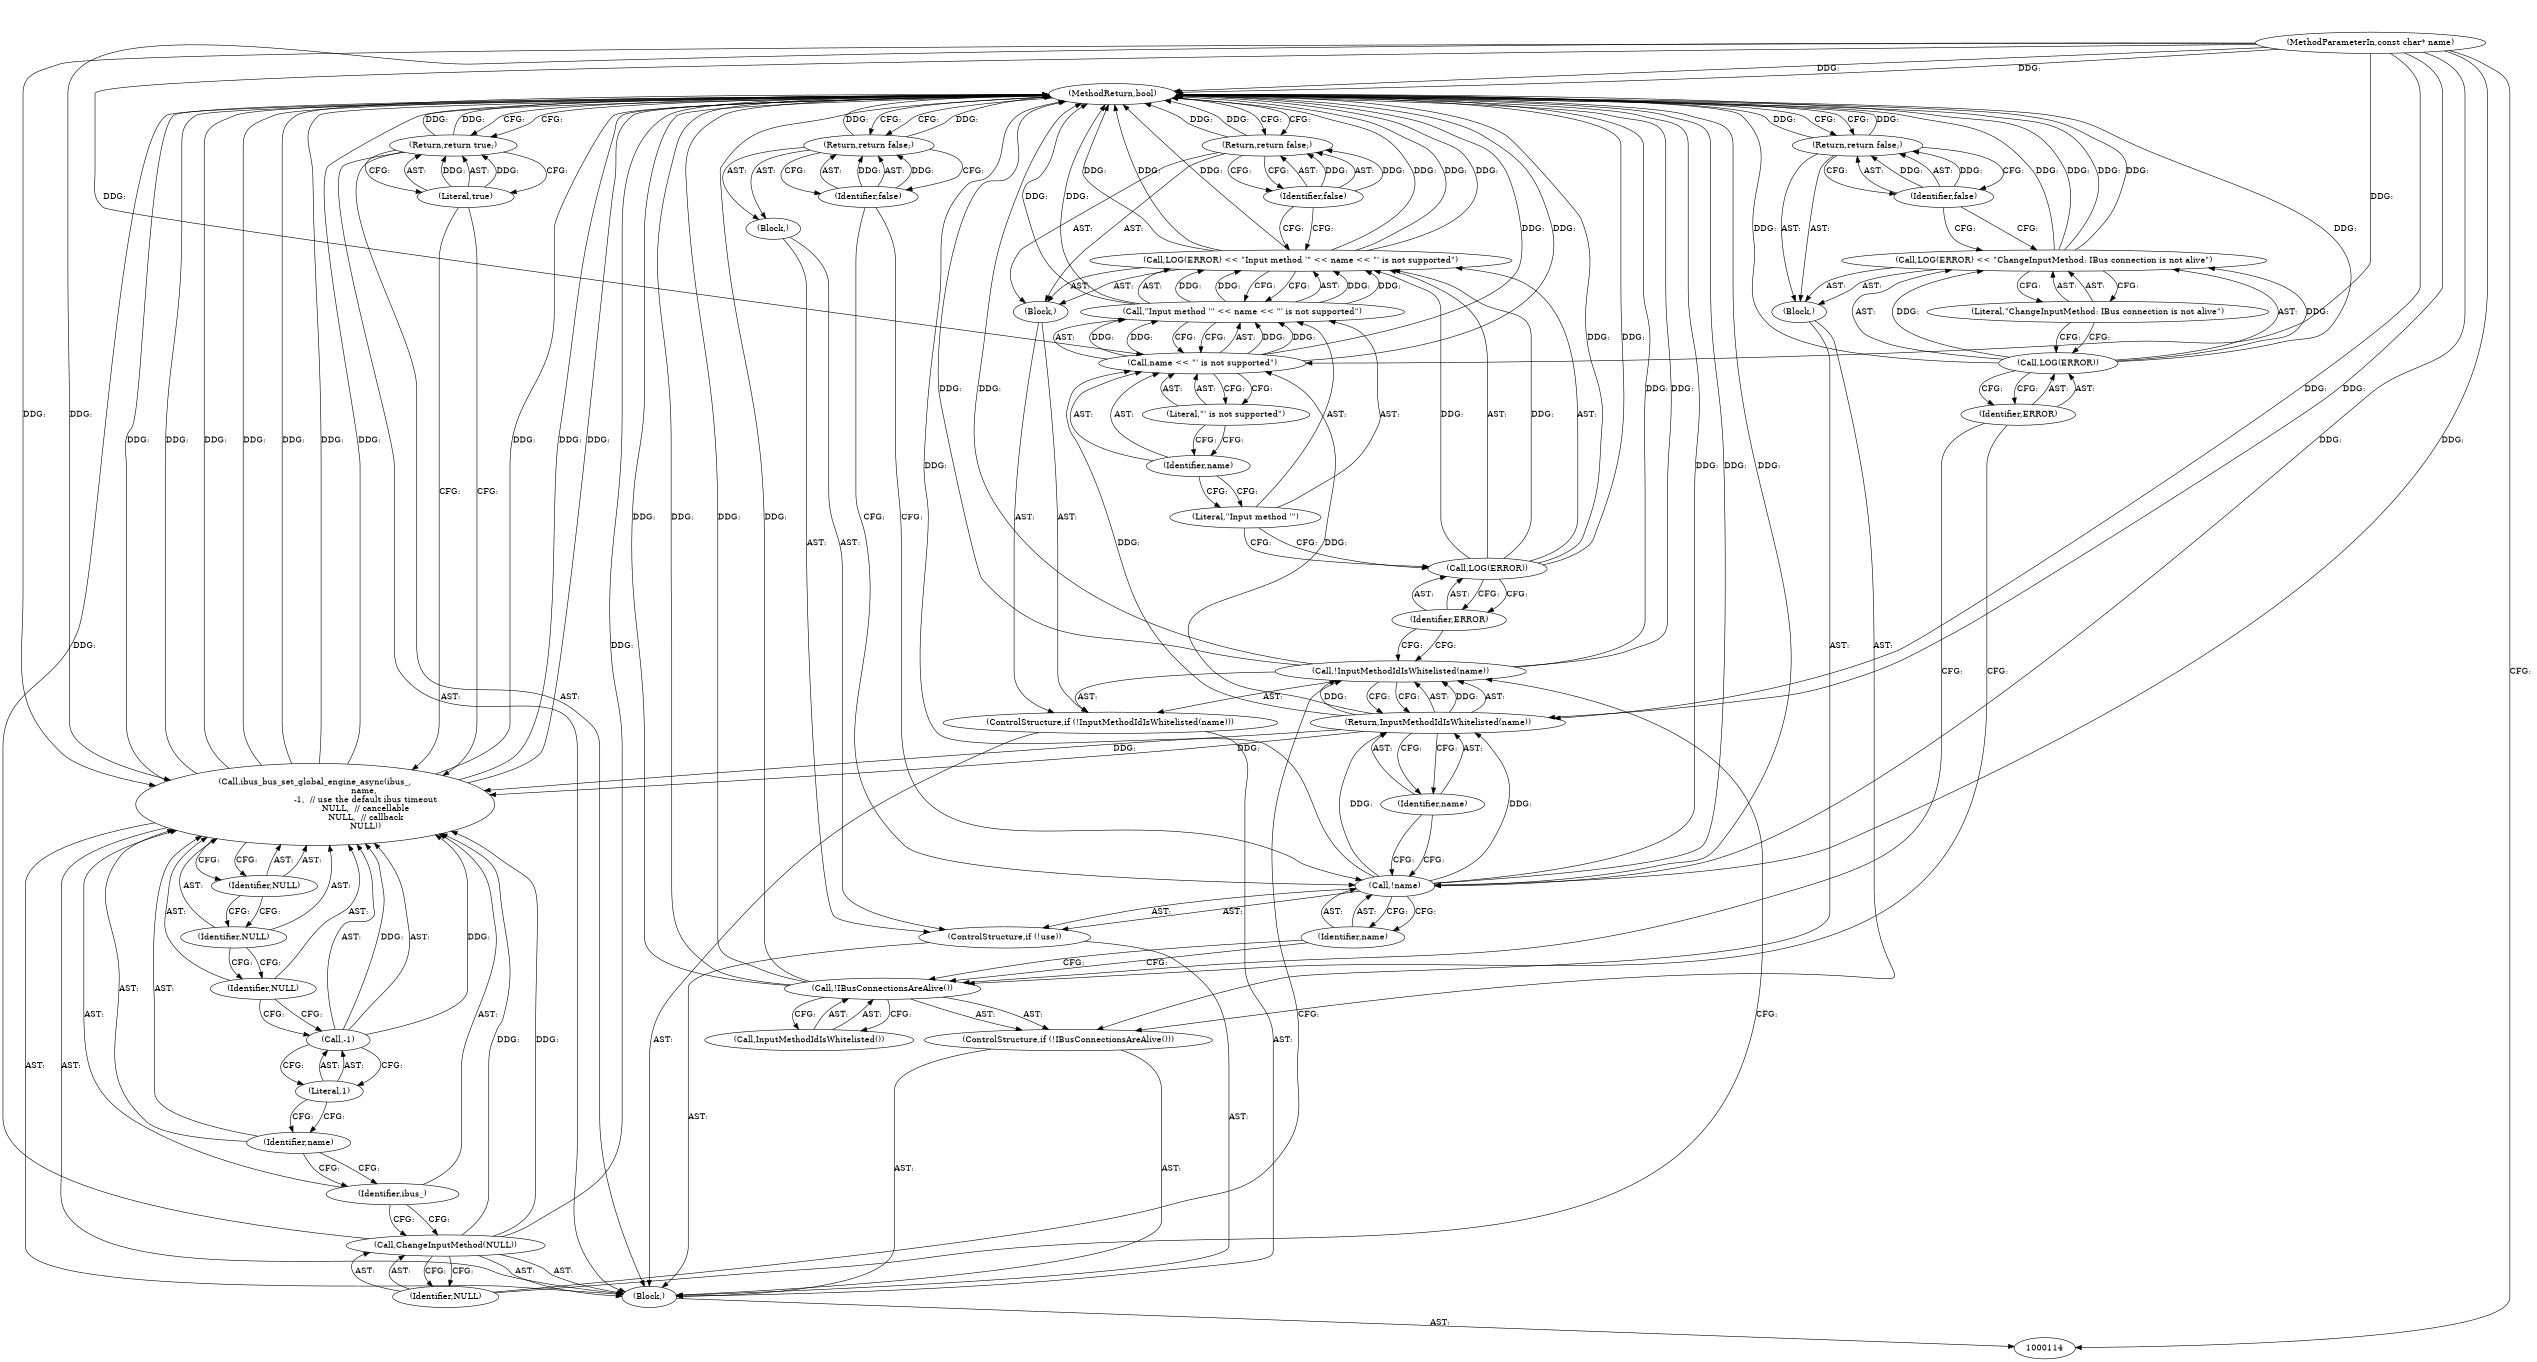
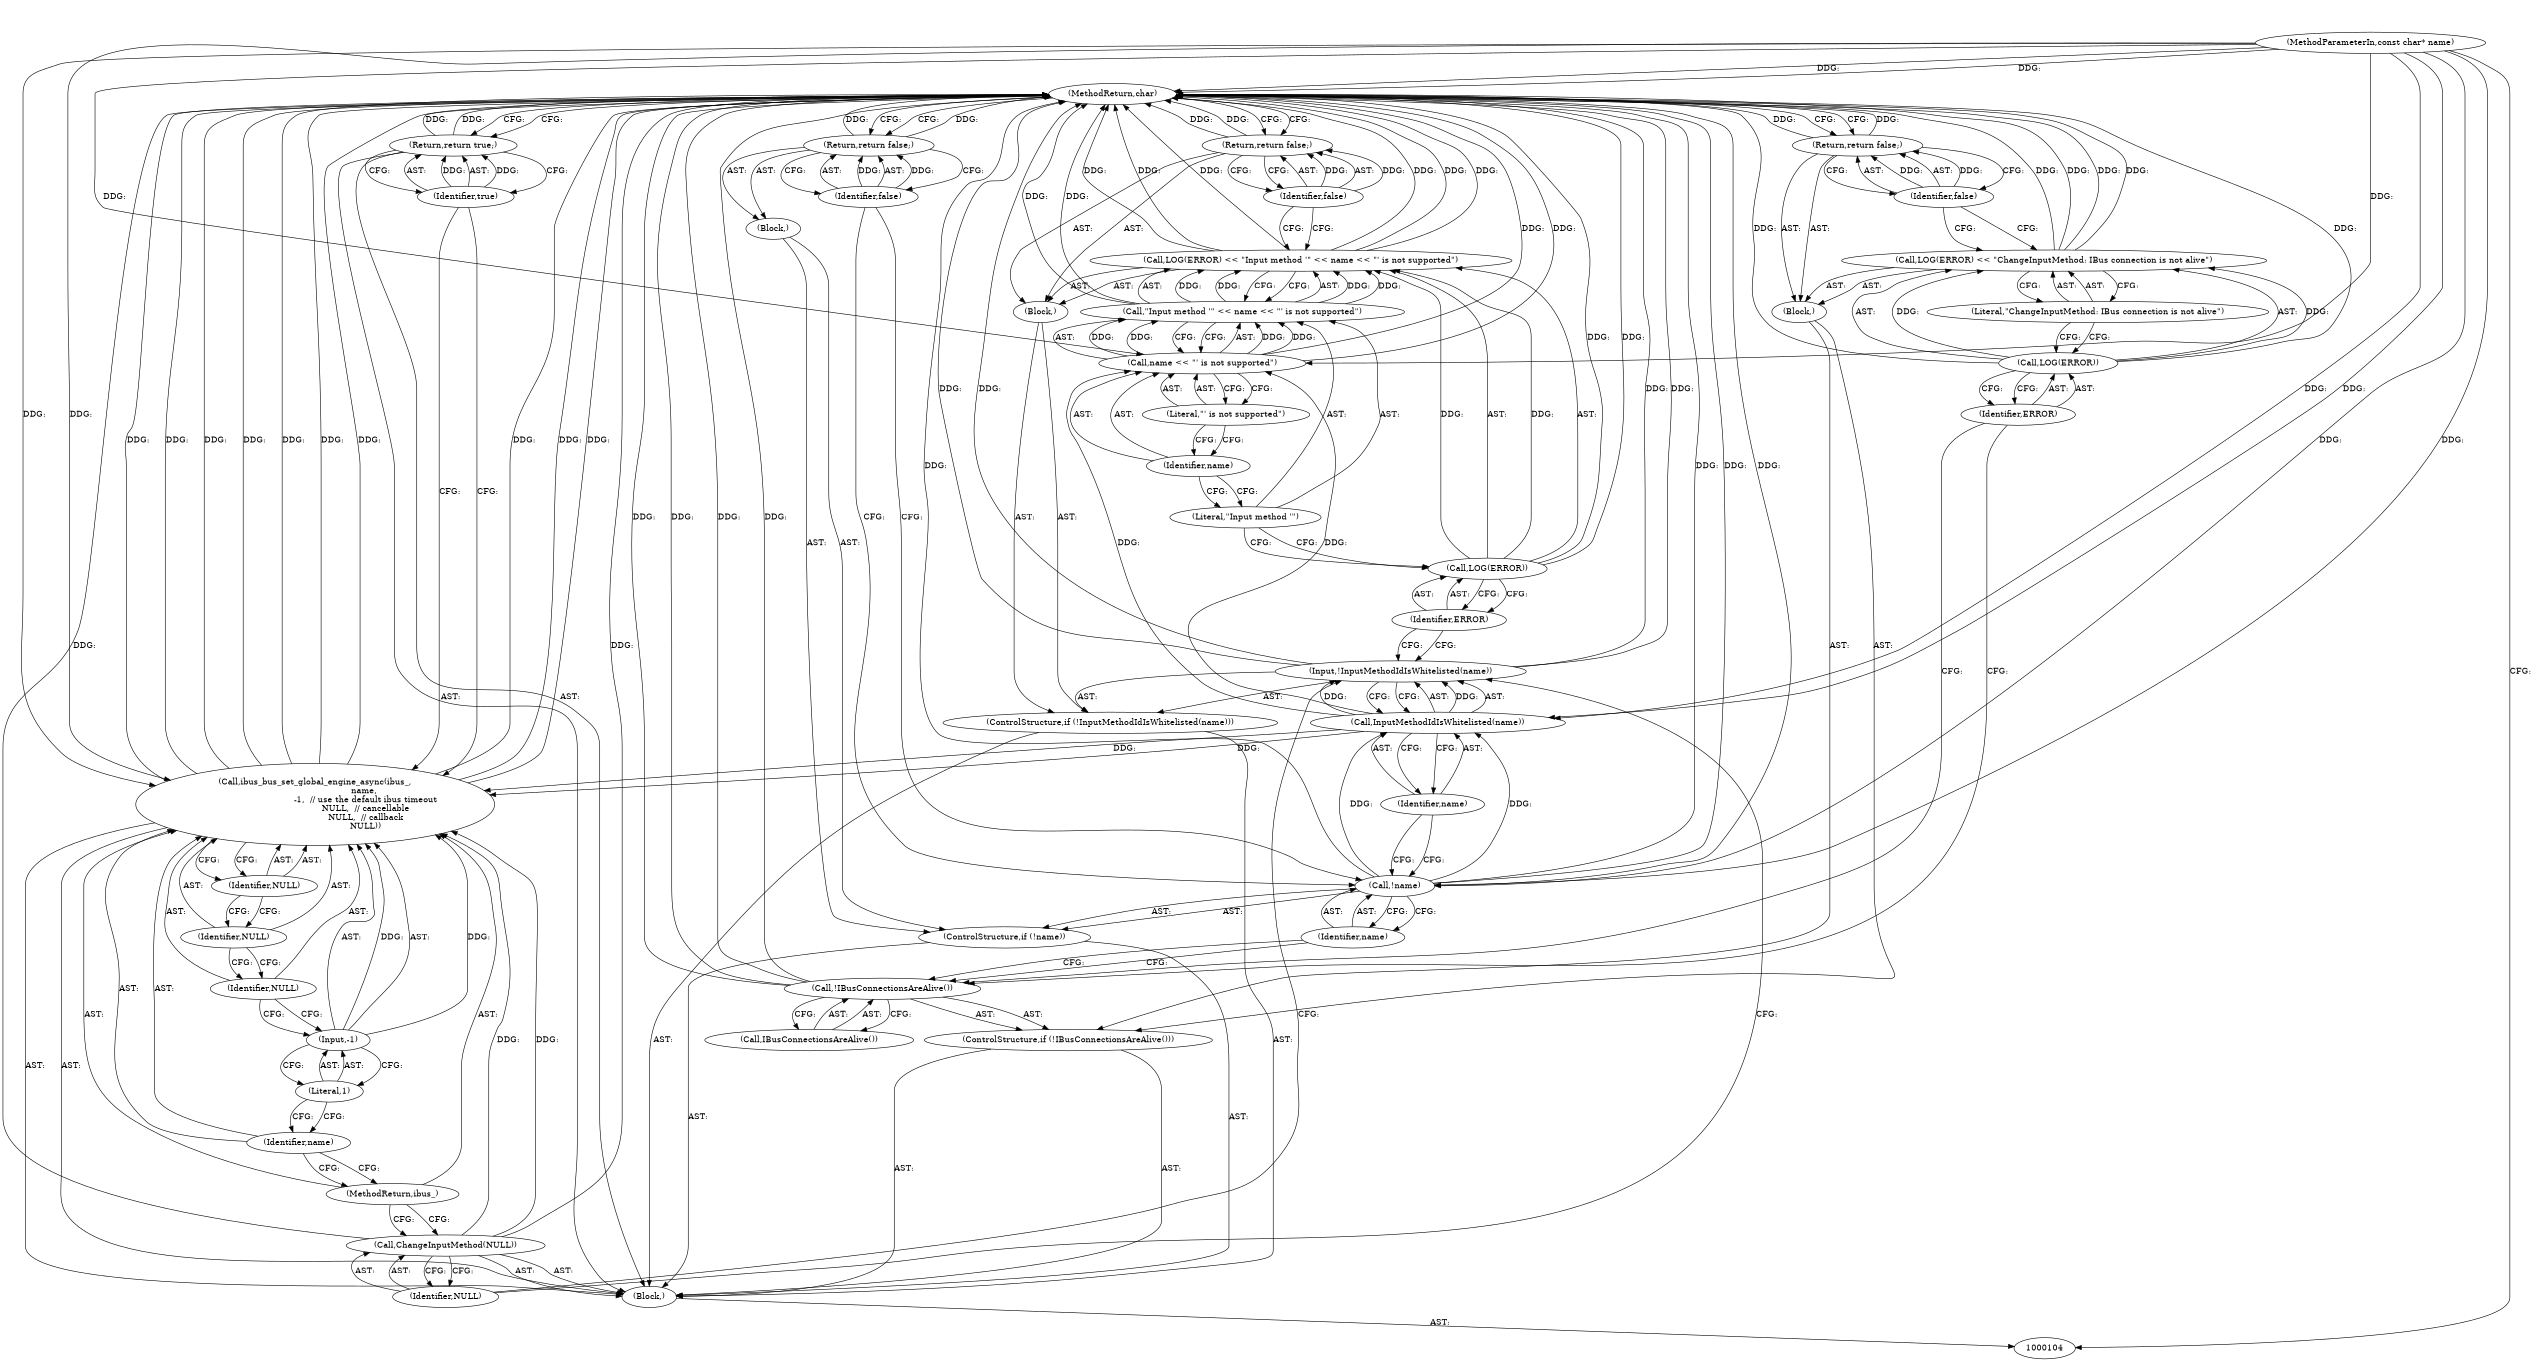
node "(MethodReturn,bool)": label "(MethodReturn,bool)" -> "(MethodReturn,char)"
node "(Literal,true)": label "(Literal,true)" -> "(Identifier,true)"
node "(Call,!InputMethodIdIsWhitelisted(name))": label "(Call,!InputMethodIdIsWhitelisted(name))" -> "(Input,!InputMethodIdIsWhitelisted(name))"
node "(Return,InputMethodIdIsWhitelisted(name))": label "(Return,InputMethodIdIsWhitelisted(name))" -> "(Call,InputMethodIdIsWhitelisted(name))"
node "(ControlStructure,if (!use))": label "(ControlStructure,if (!use))" -> "(ControlStructure,if (!name))"
node "(Call,-1)": label "(Call,-1)" -> "(Input,-1)"
node "(Call,InputMethodIdIsWhitelisted())": label "(Call,InputMethodIdIsWhitelisted())" -> "(Call,IBusConnectionsAreAlive())"
node "(Identifier,ibus_)": label "(Identifier,ibus_)" -> "(MethodReturn,ibus_)"
node "1000114": label "1000114" -> "1000104"
